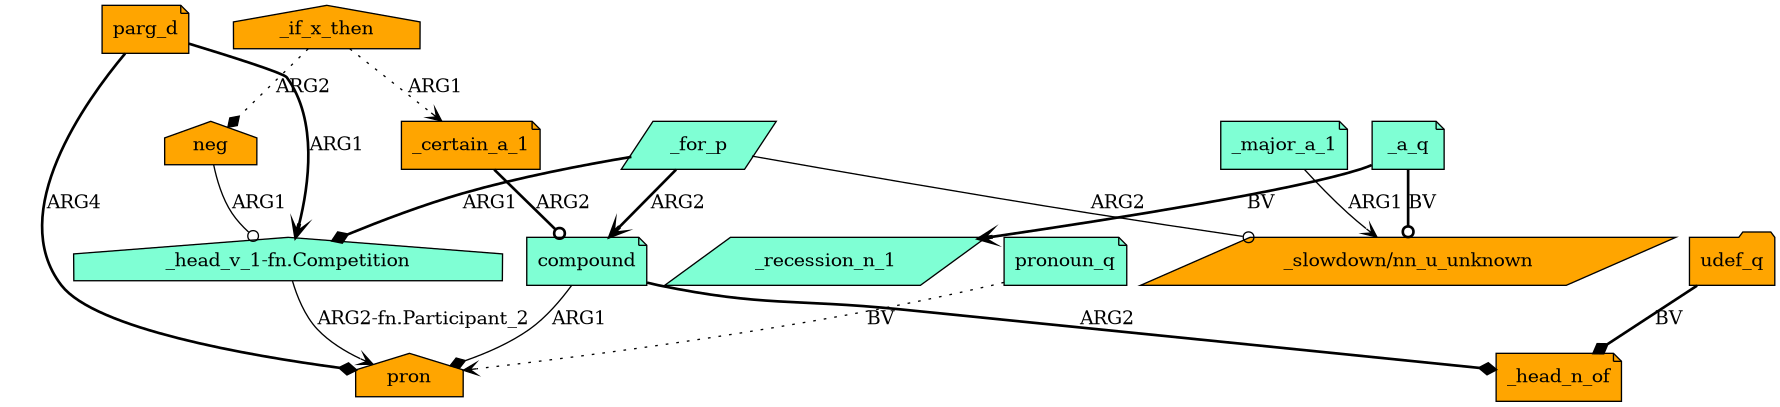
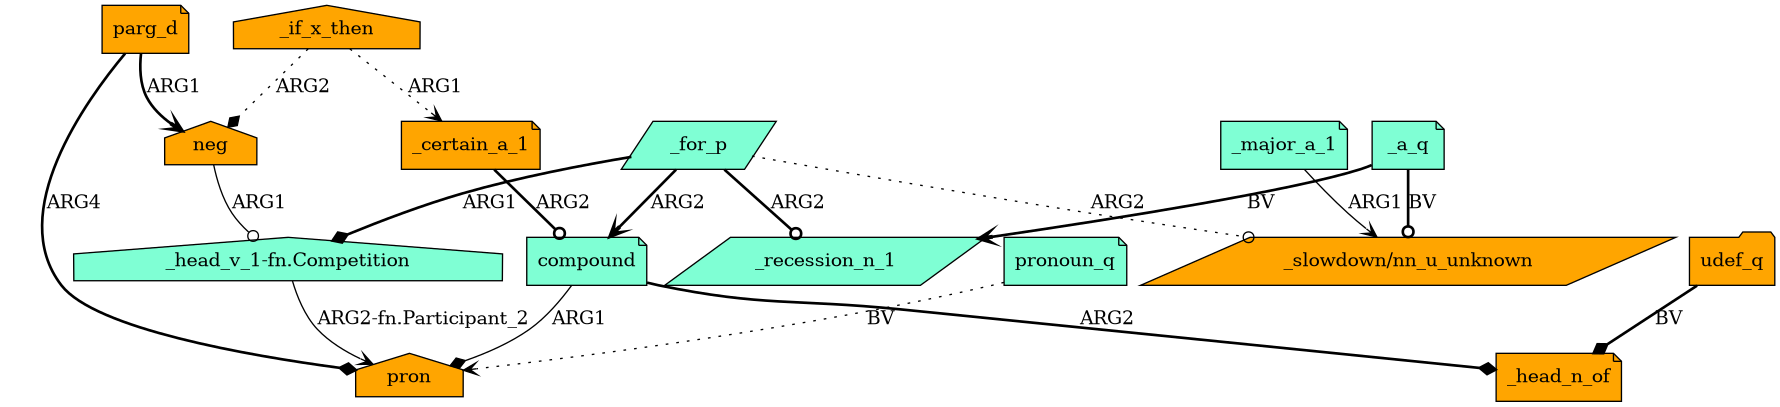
edge "parg_d" -> "_head_v_1-fn.Competition": now "parg_d" -> "neg"
edge "_for_p" -> "_slowdown/nn_u_unknown": style solid -> dotted
edge "_for_p" -> "_recession_n_1": added, label "ARG2"
